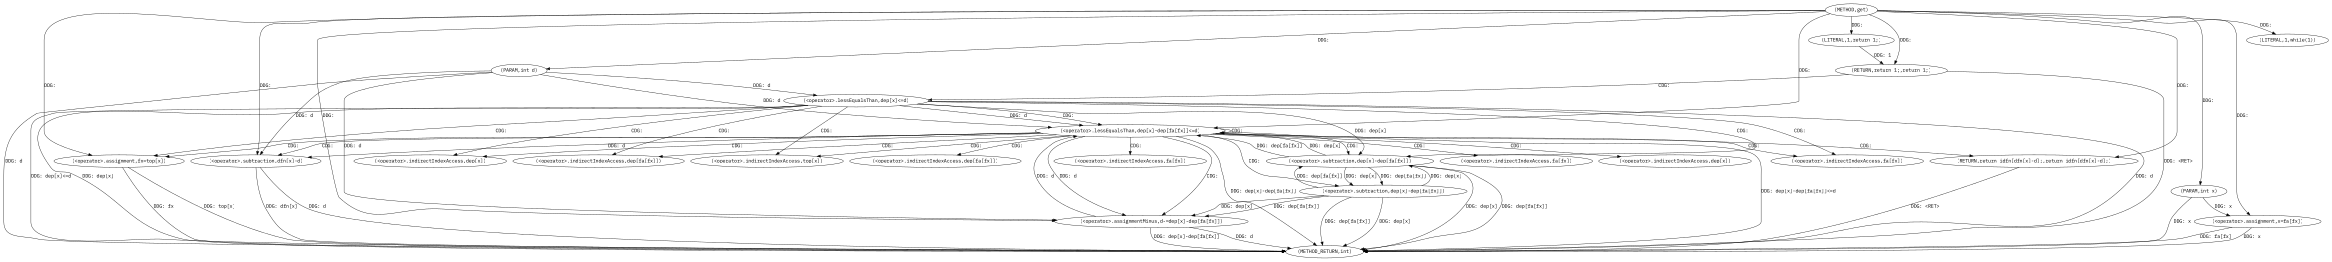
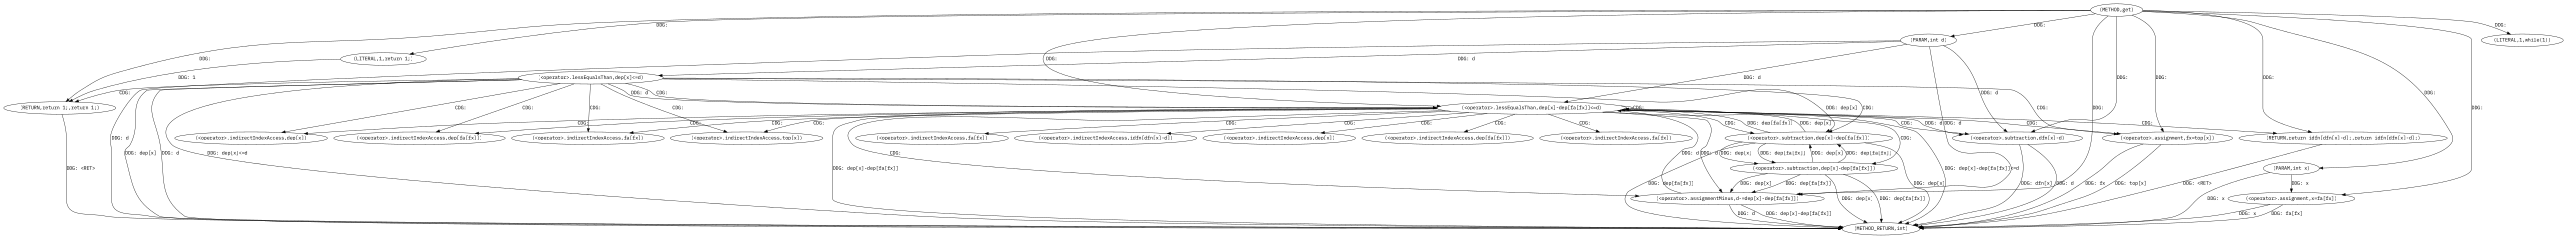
edge "(RETURN,return 1;,return 1;)" -> "(<operator>.lessEqualsThan,dep[x]<=d)": reversed
node "(<operator>.indirectIndexAccess,idfn[dfn[x]-d])": added
